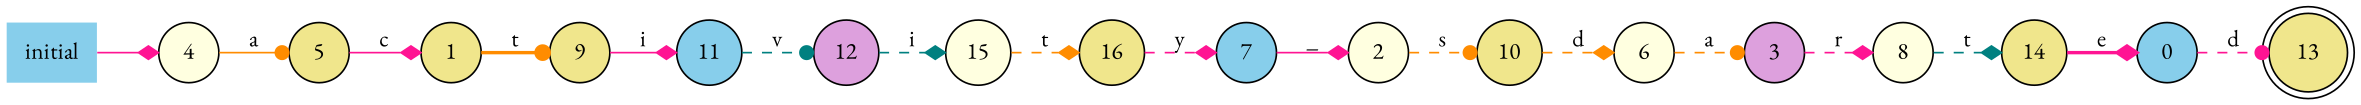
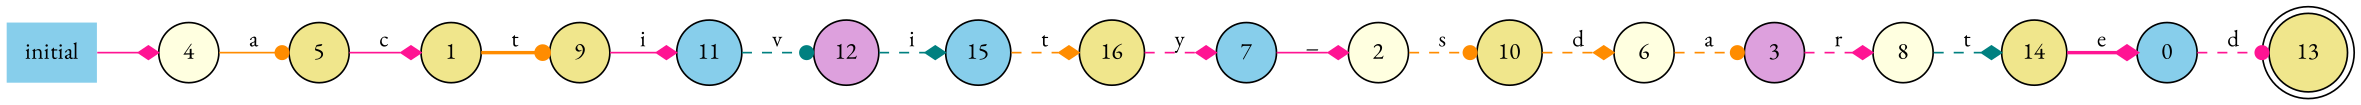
node "15": fillcolor lightyellow -> skyblue
